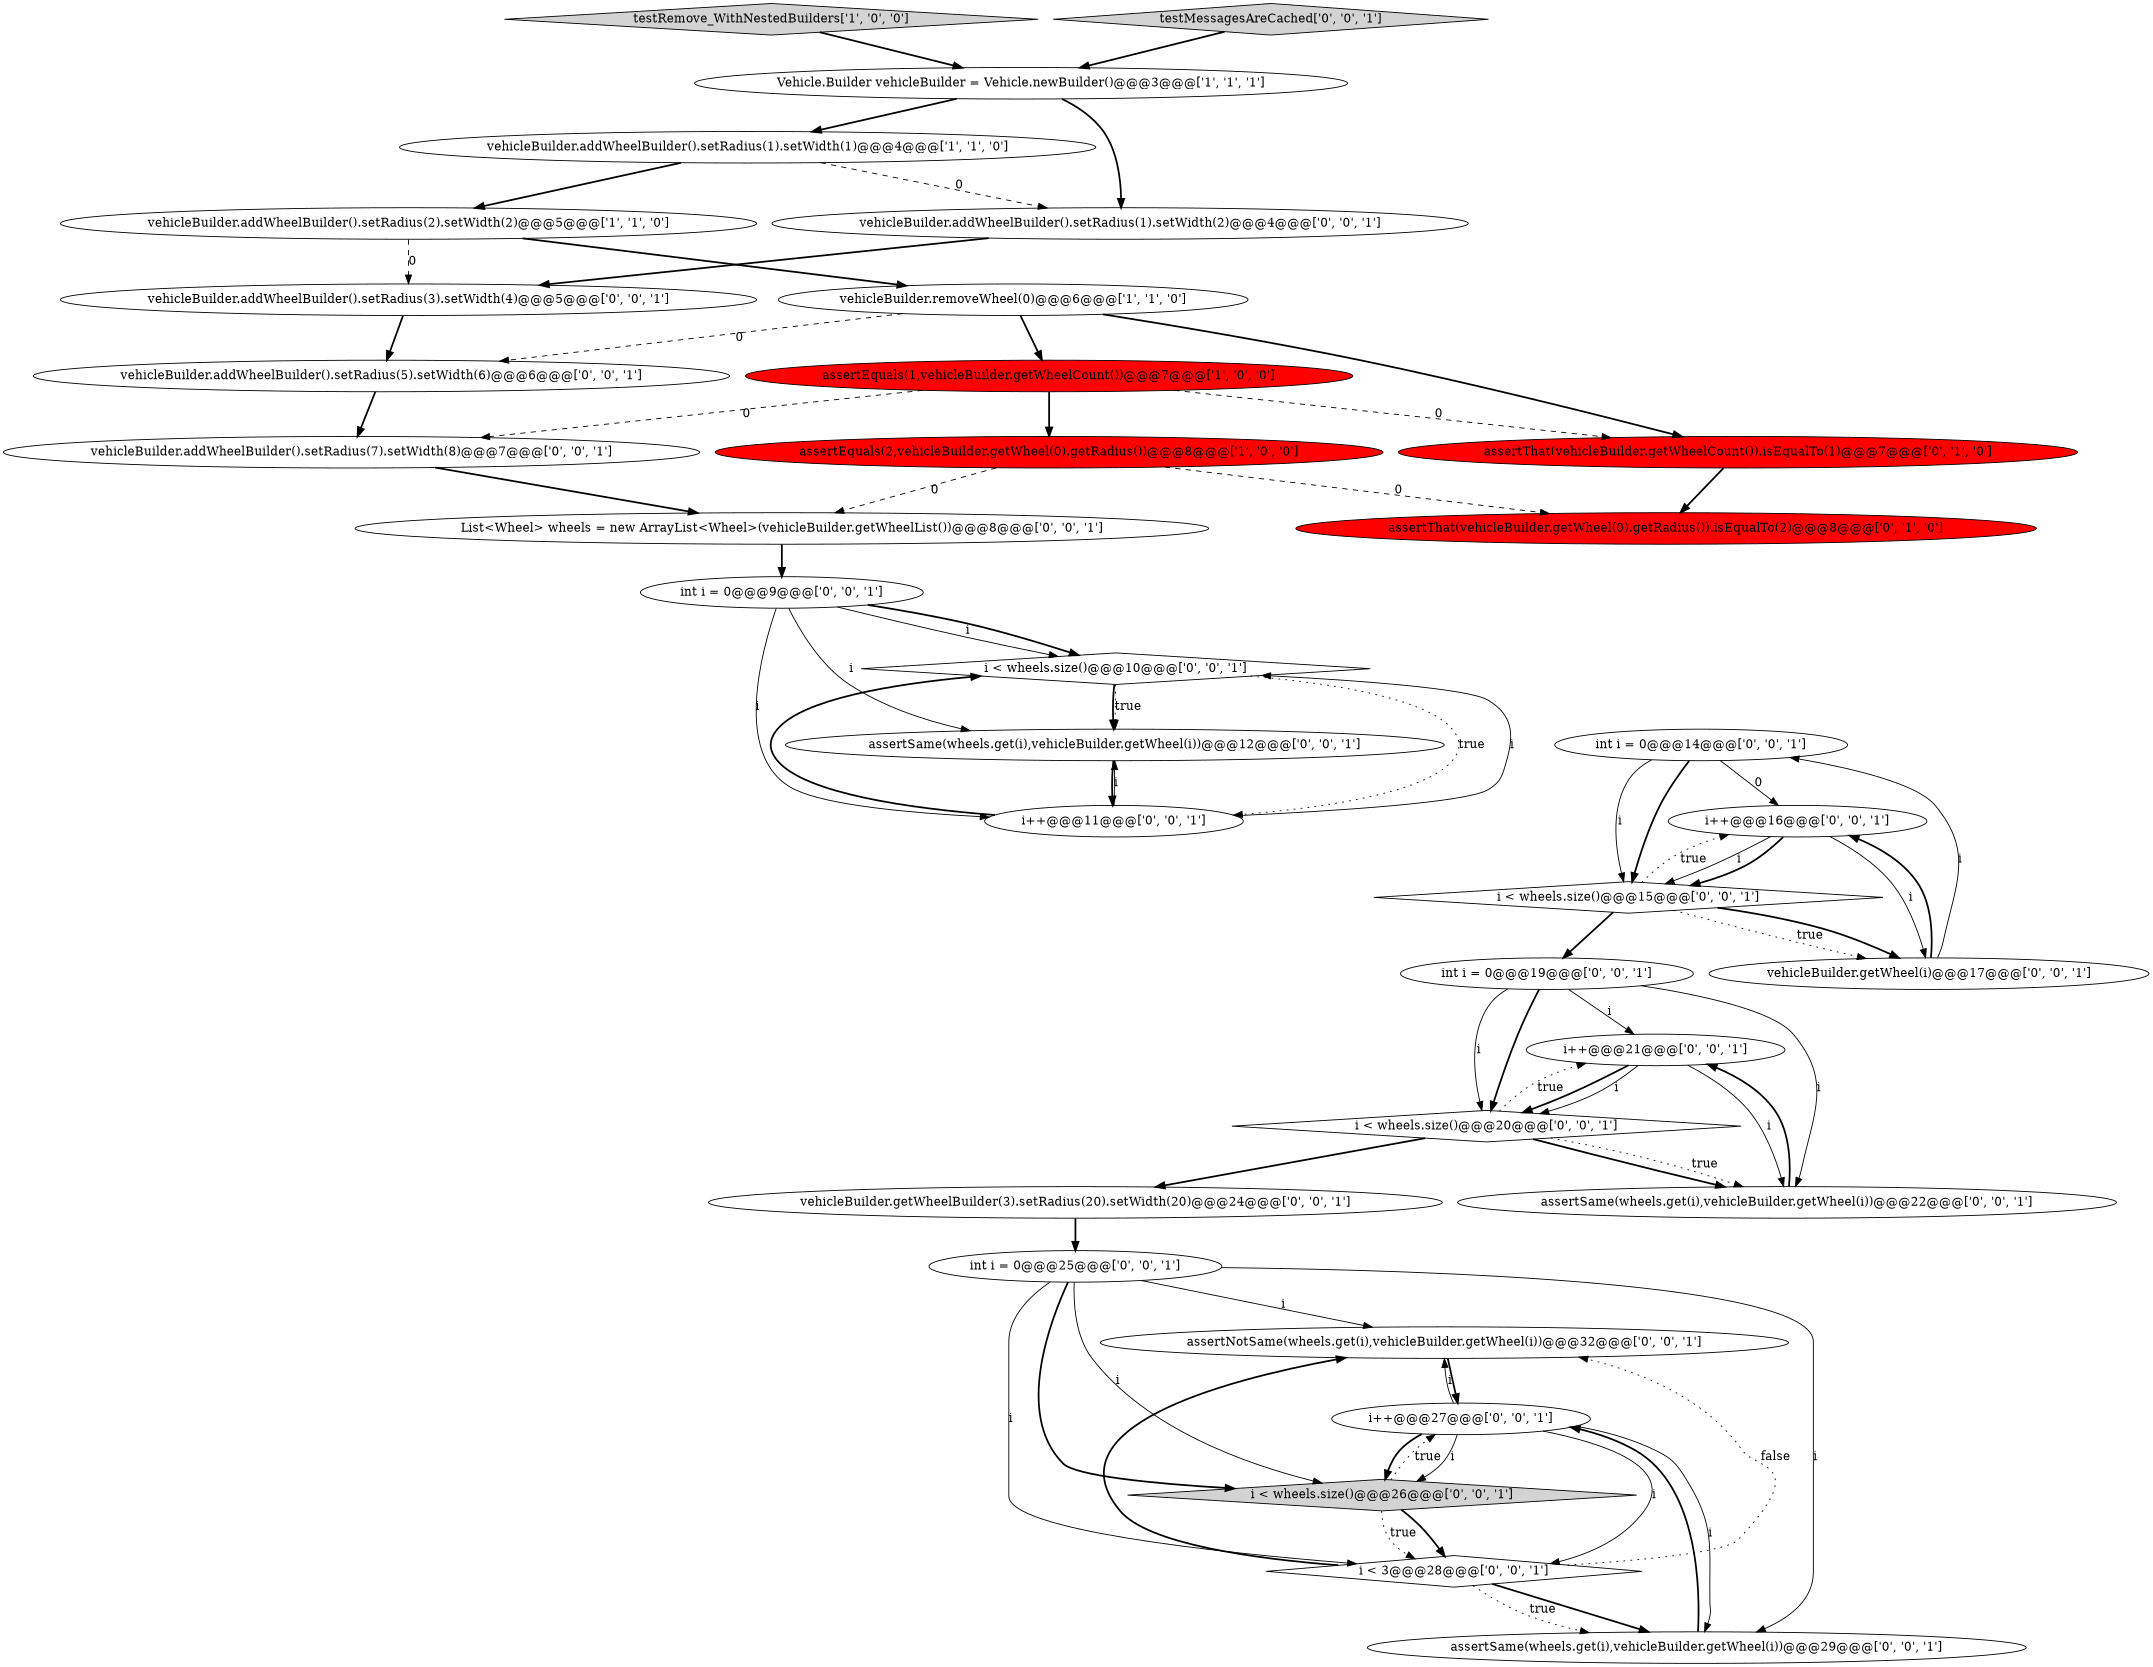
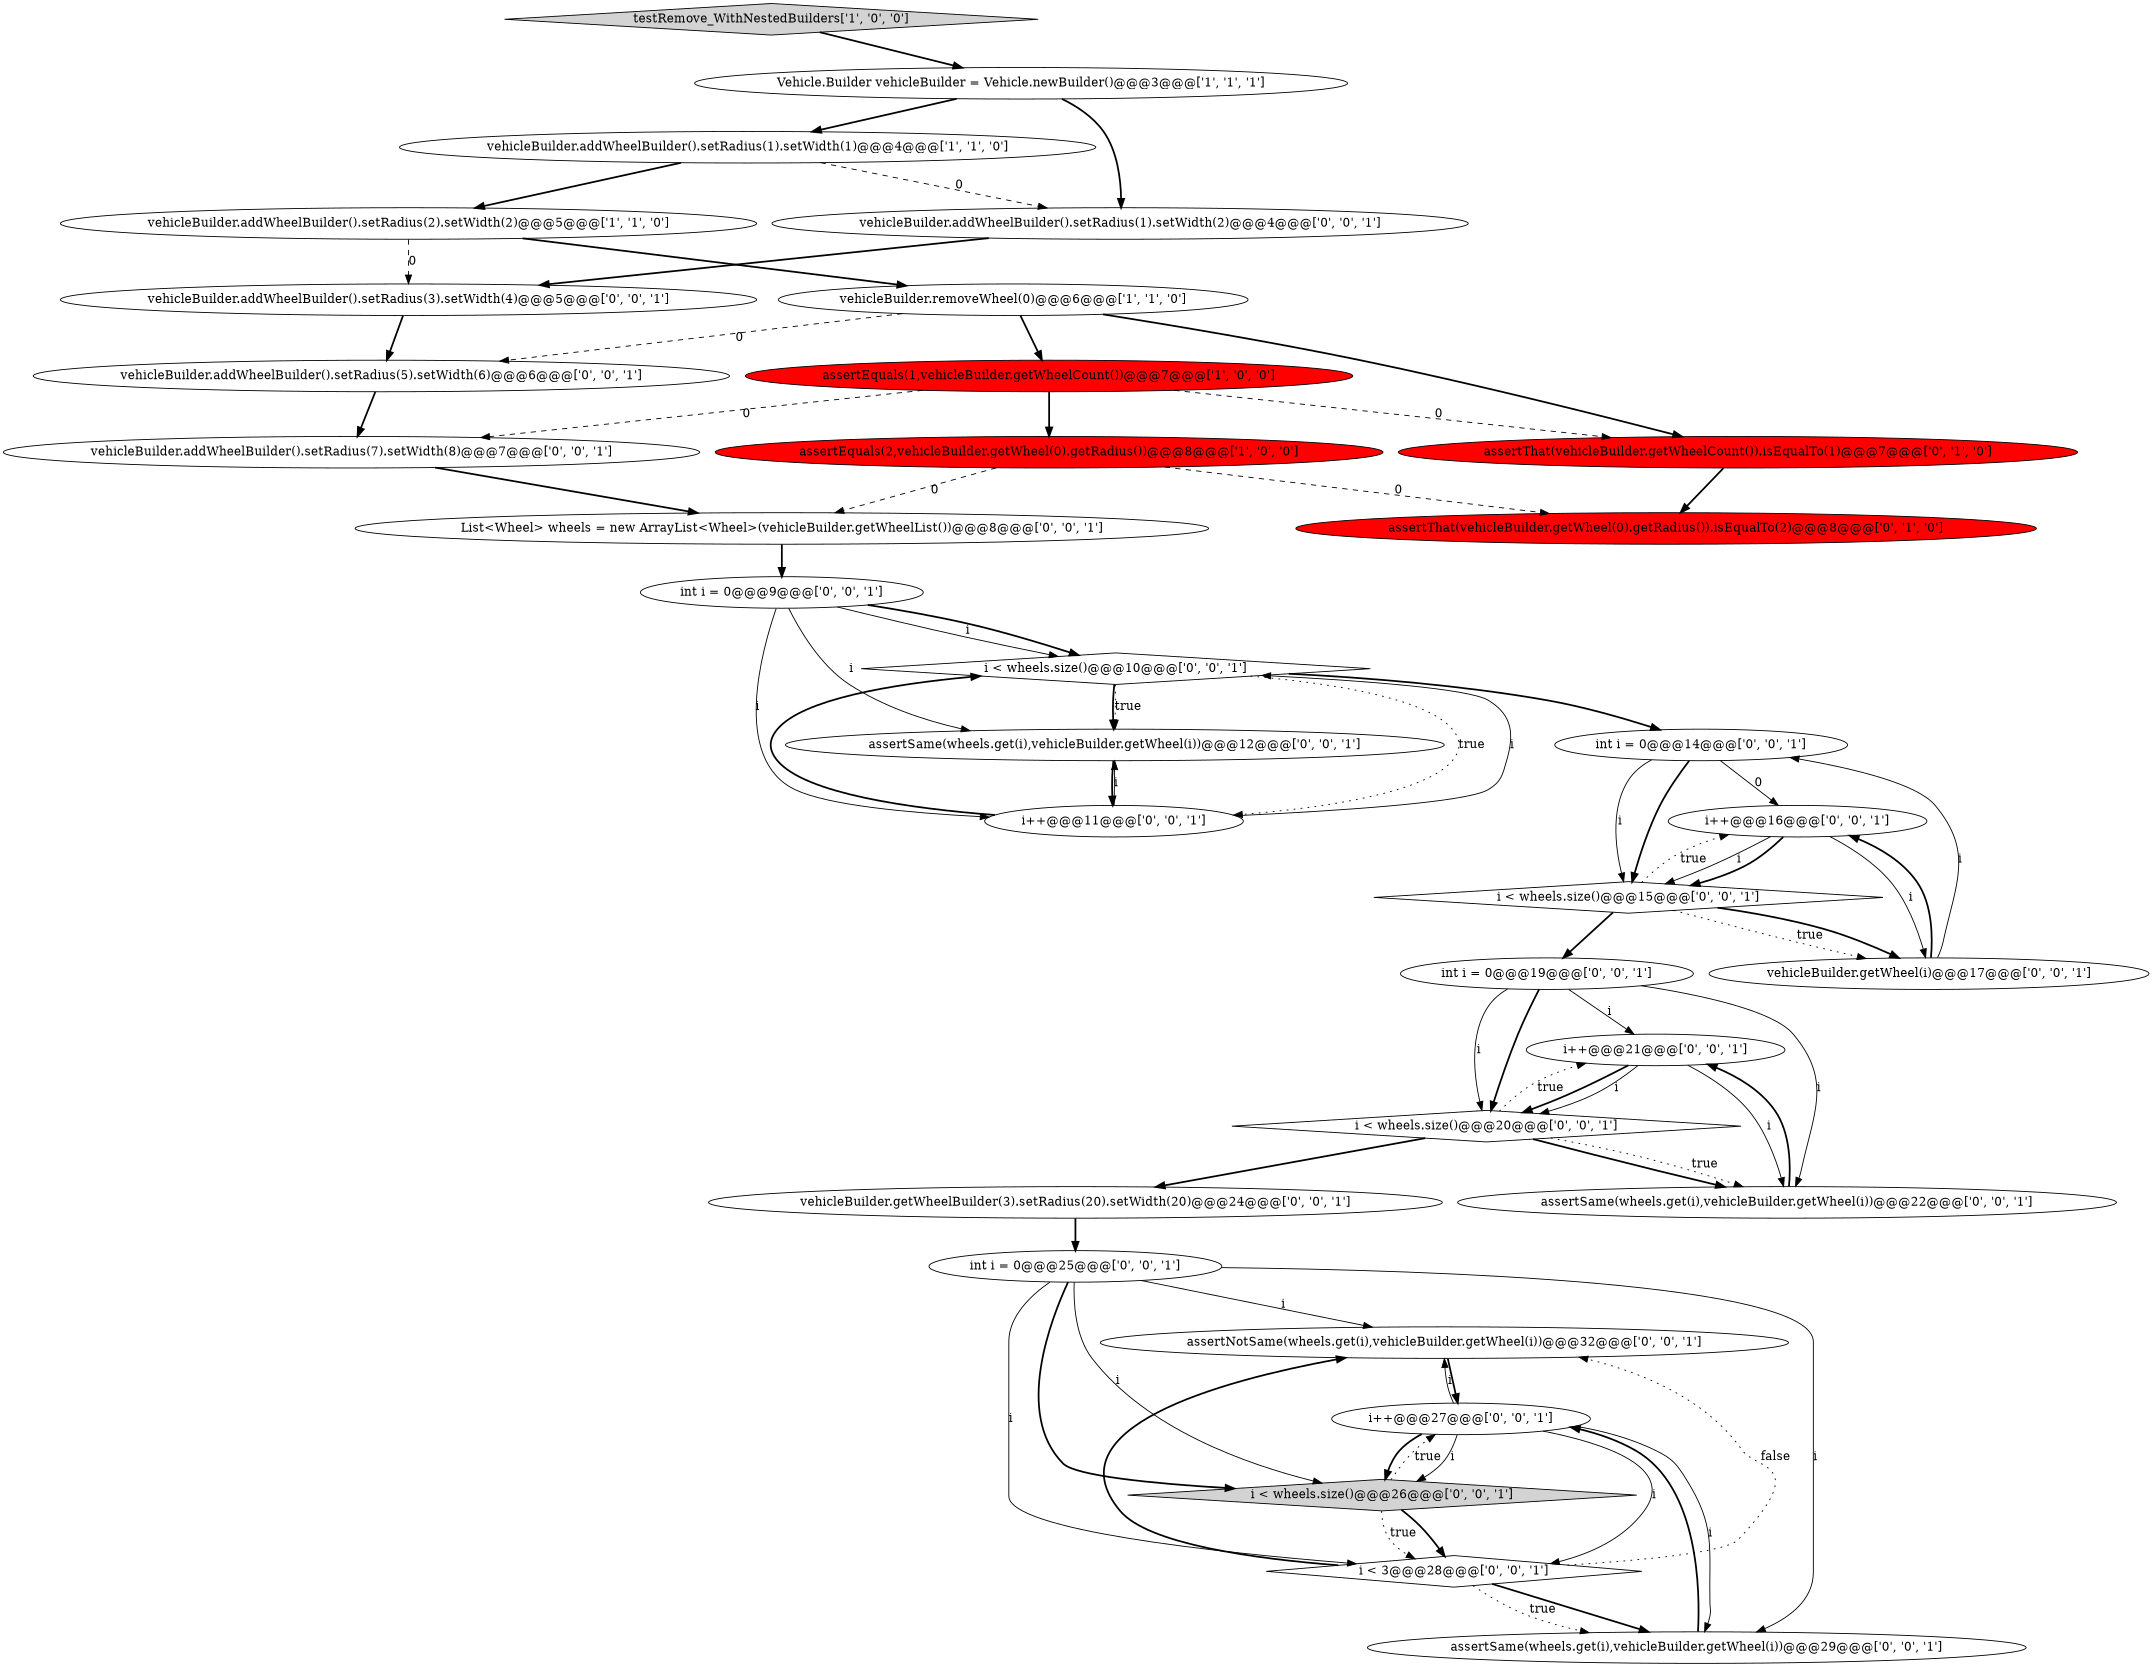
node "testMessagesAreCached['0', '0', '1']": removed
edge "i < wheels.size()@@@10@@@['0', '0', '1']" -> "int i = 0@@@14@@@['0', '0', '1']": added
